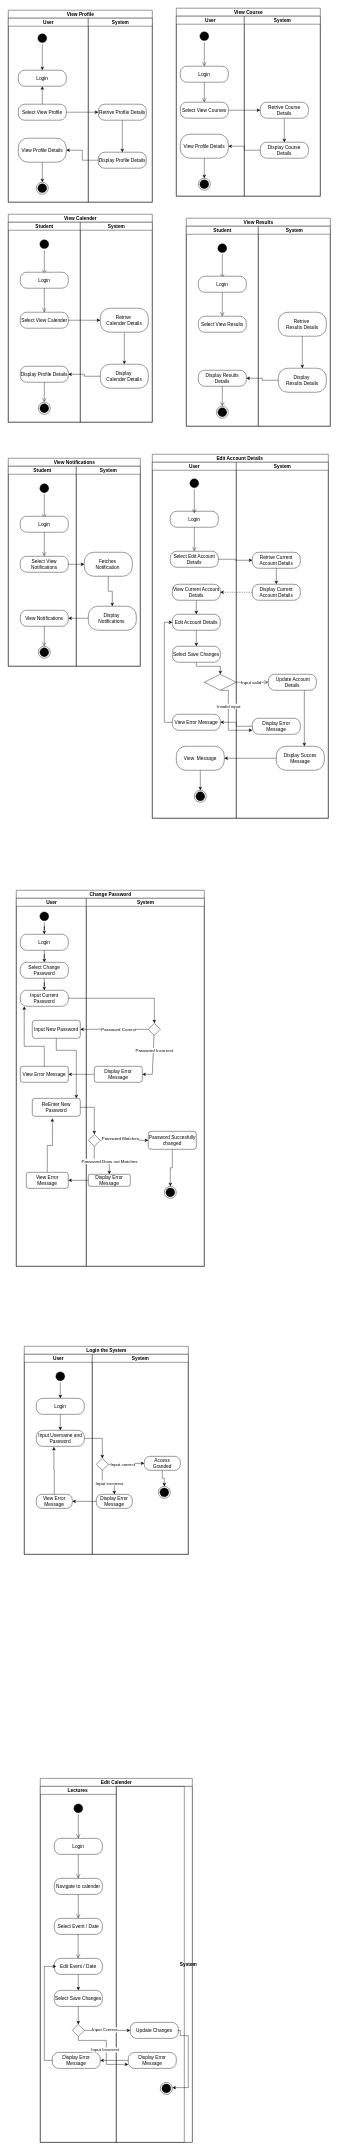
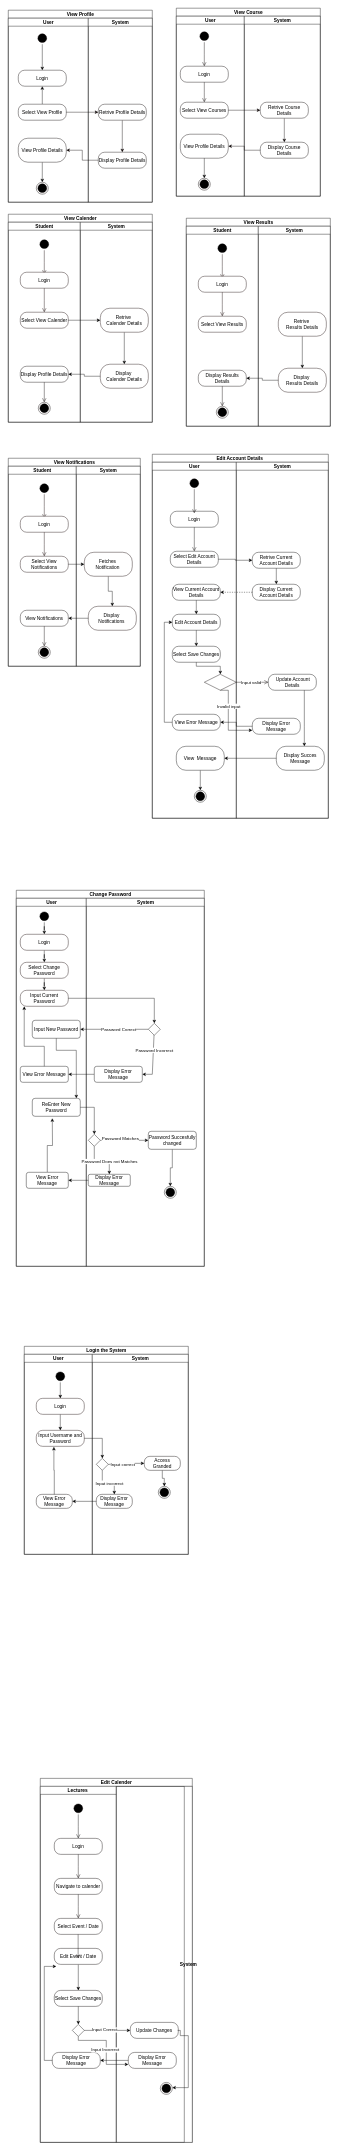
node "Edit Event / Date": moved (78, 1966) -> (78, 1956)
